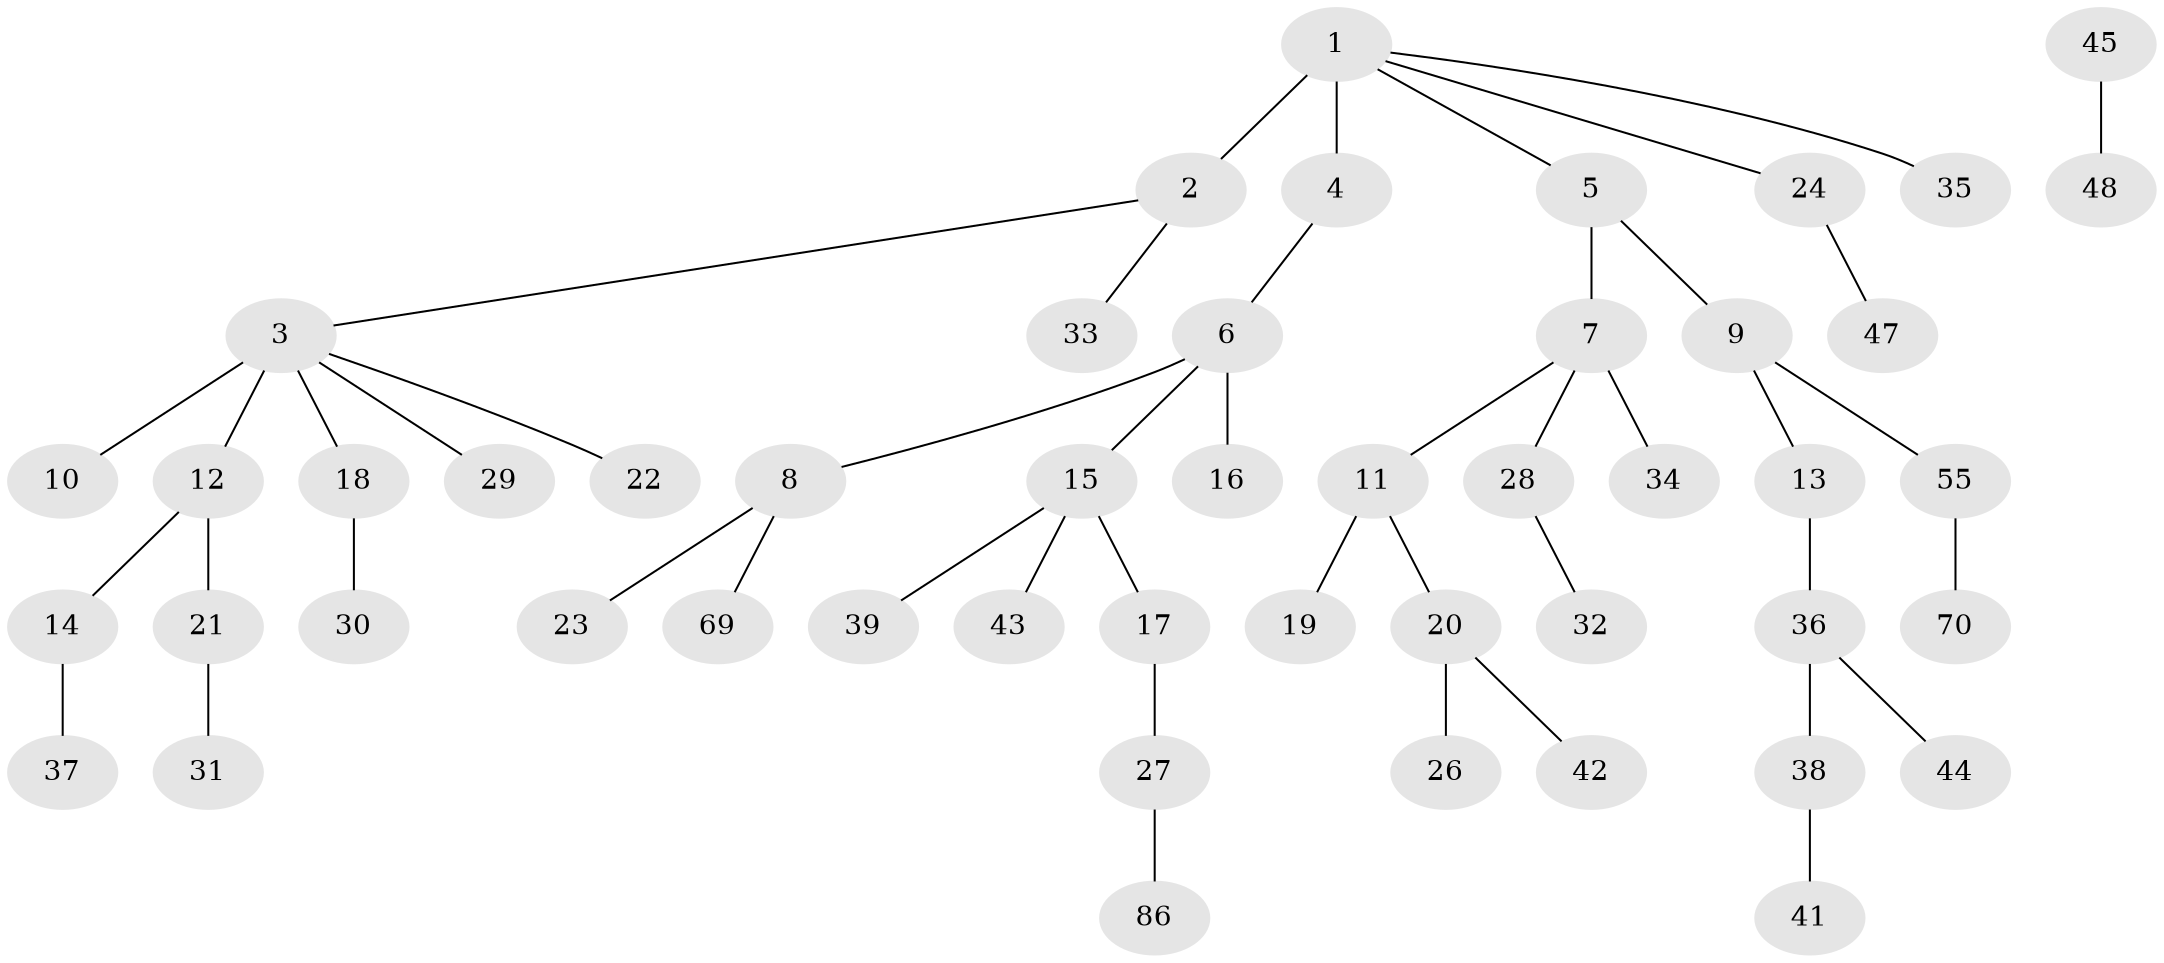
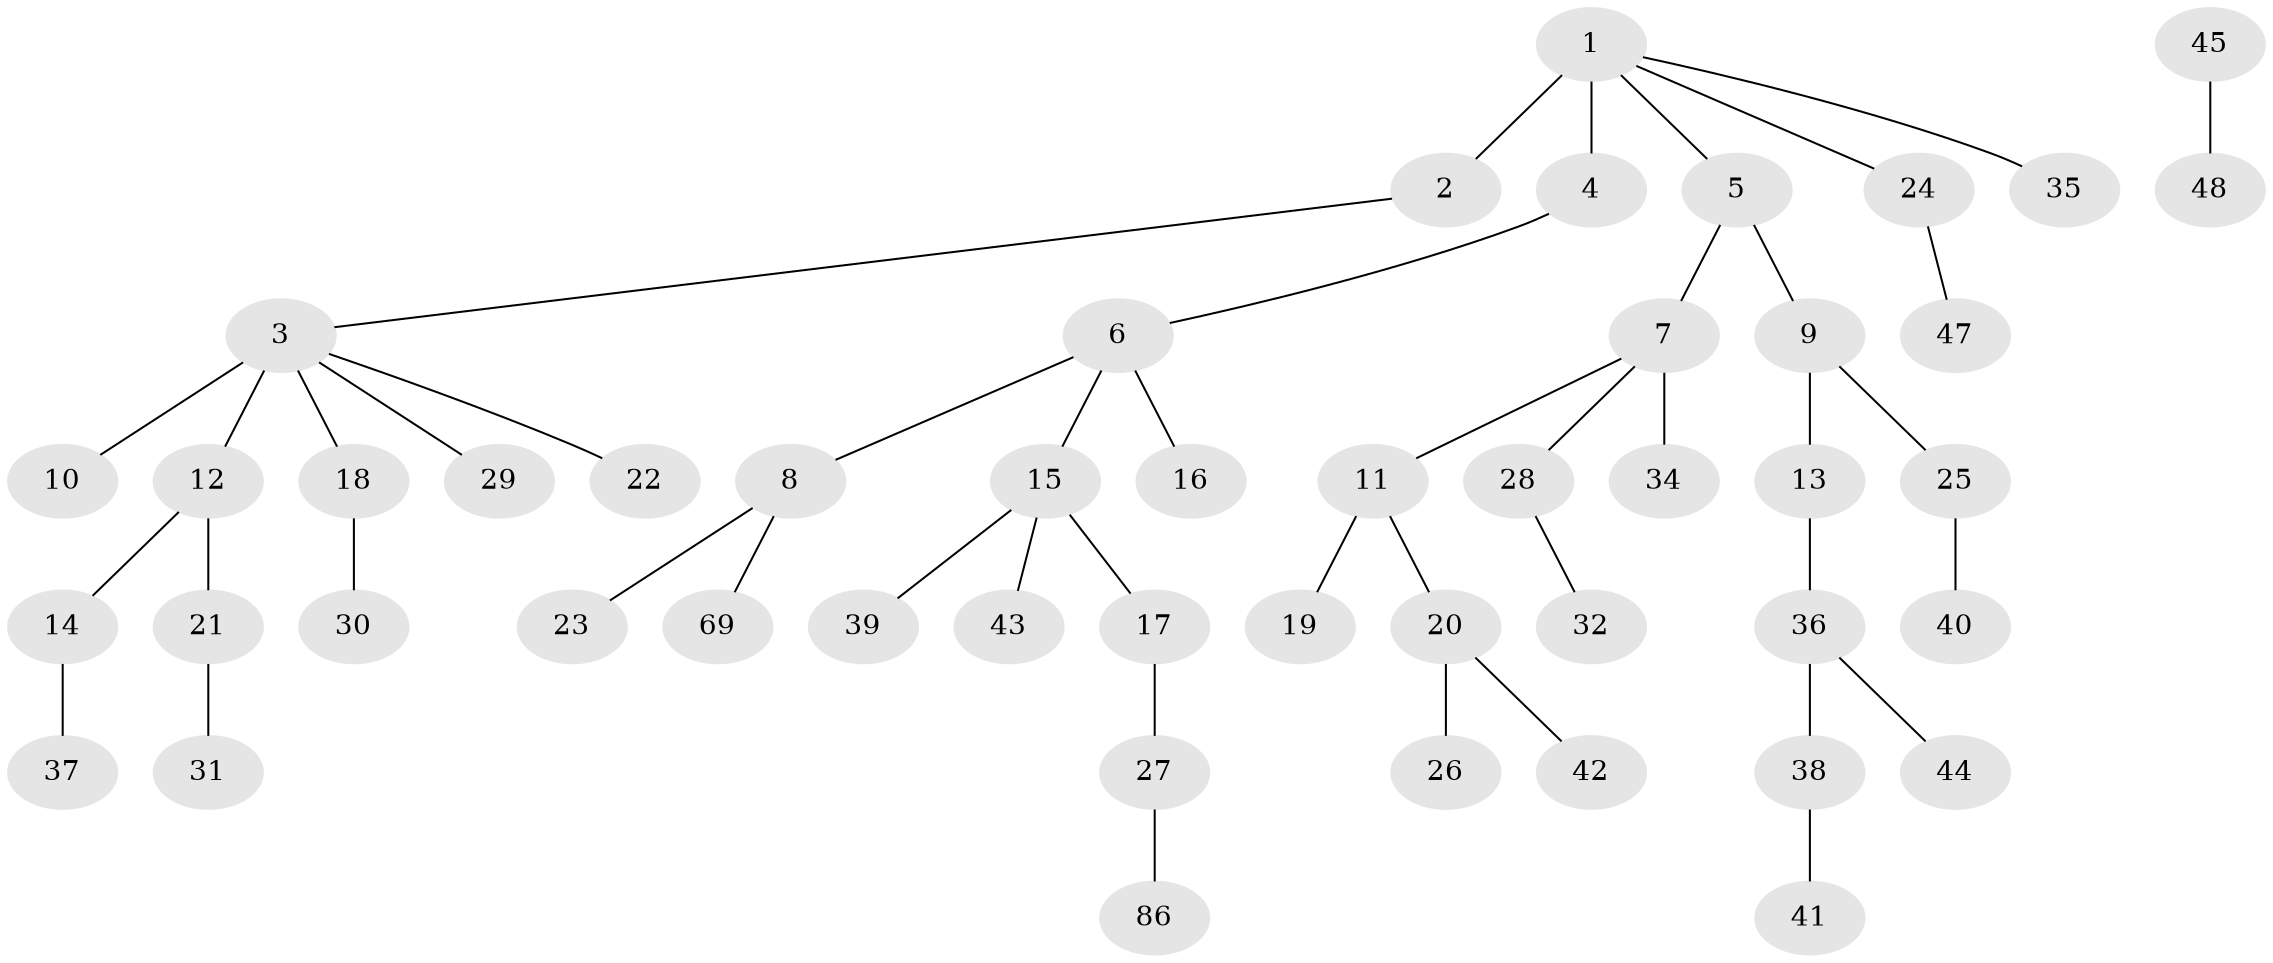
node "33": removed
node "55": label "55" -> "25"
node "70": label "70" -> "40"
